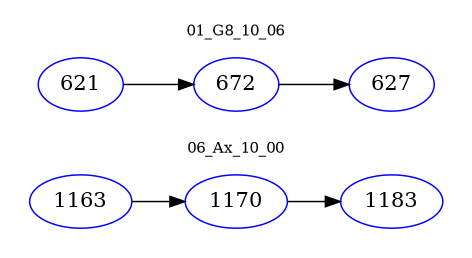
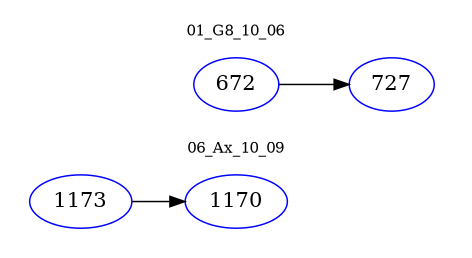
node "621": removed
node "627": label "627" -> "727"
cluster "06_Ax_10_00": label "06_Ax_10_00" -> "06_Ax_10_09"
node "1163": label "1163" -> "1173"
node "1183": removed
